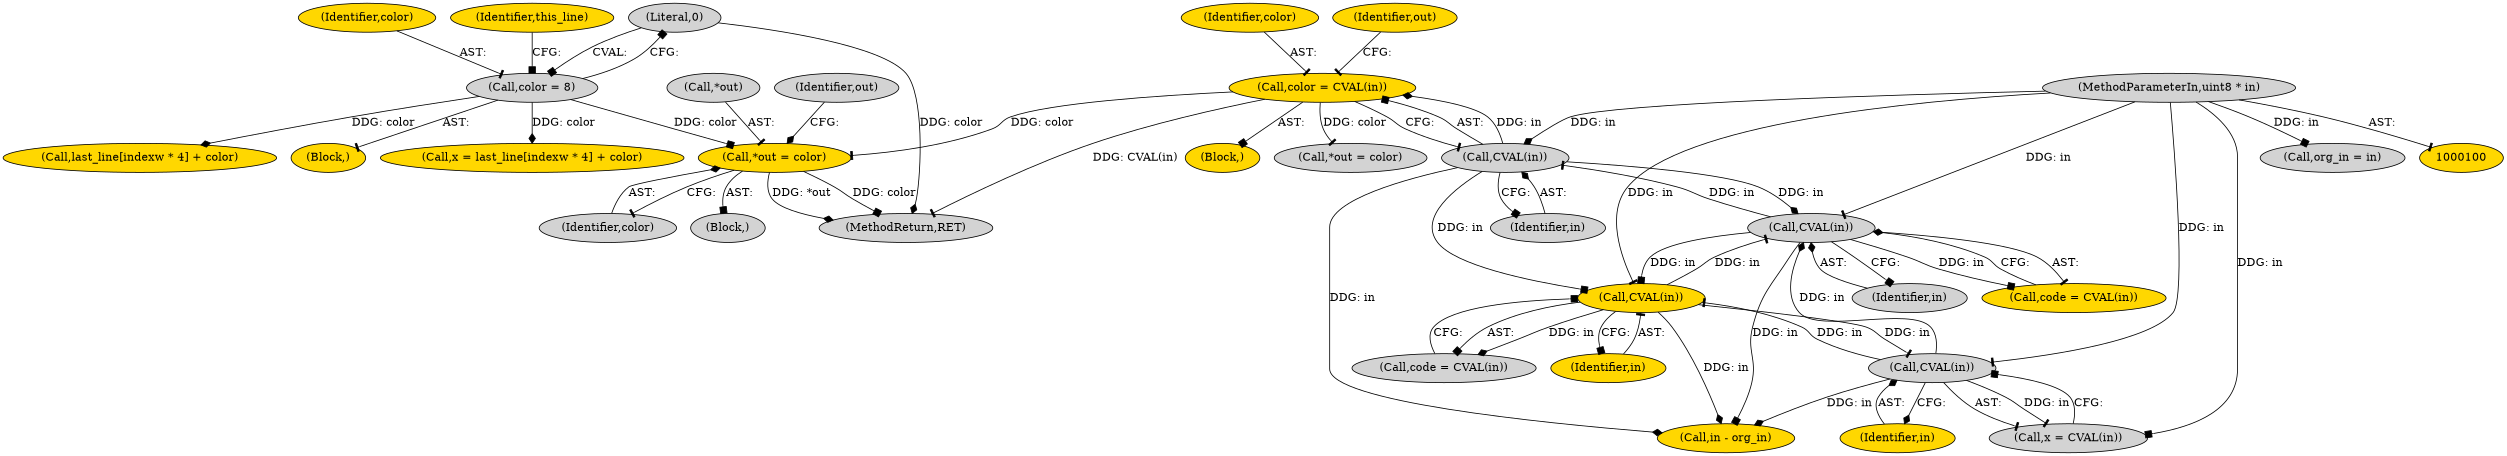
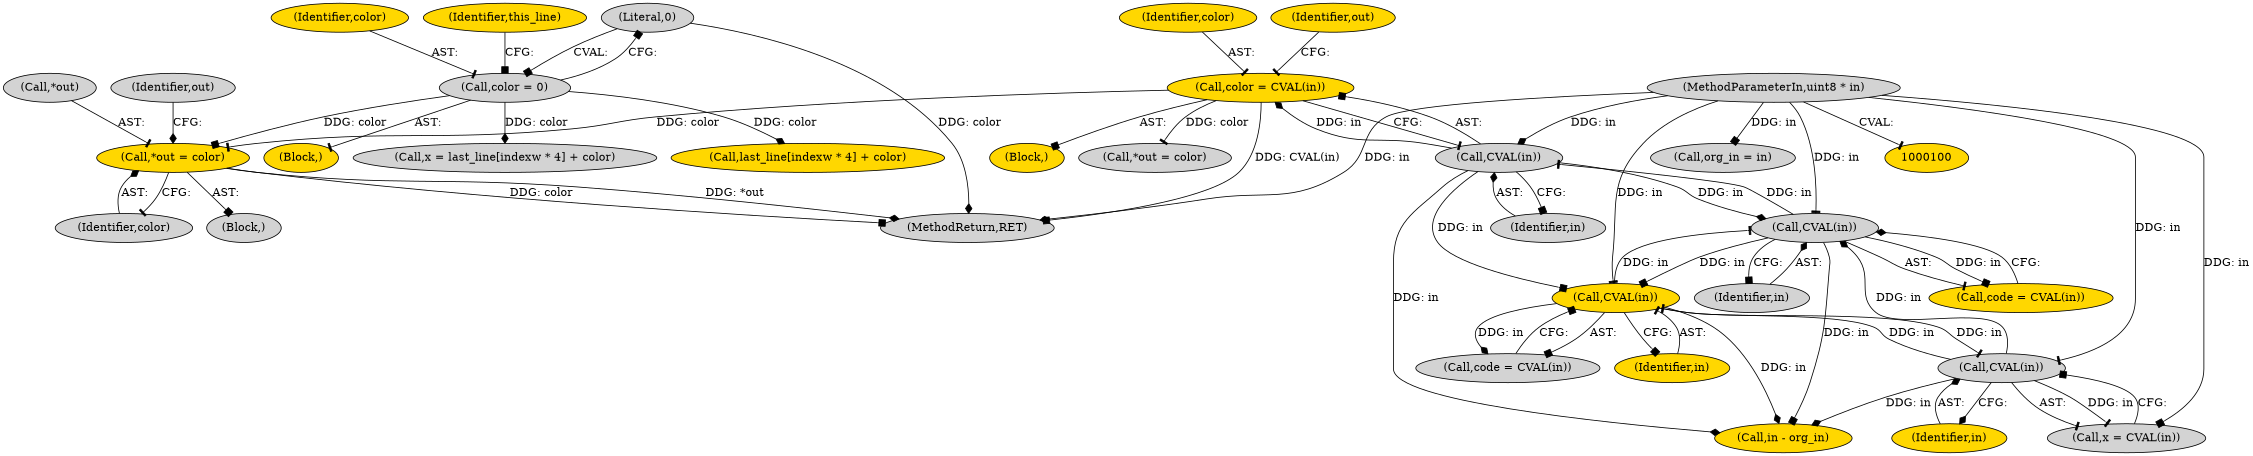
node "(Call,color = 8)": label "(Call,color = 8)" -> "(Call,color = 0)"
edge "(MethodParameterIn,uint8 * in)" -> "1000100": label "AST: " -> "CVAL: "
edge "(Call,color = CVAL(in))" -> "(MethodReturn,RET)": arrowhead tee -> box
node "(Call,x = last_line[indexw * 4] + color)": fillcolor gold -> lightgrey
edge "(MethodParameterIn,uint8 * in)" -> "(MethodReturn,RET)": added, label "DDG: in"
